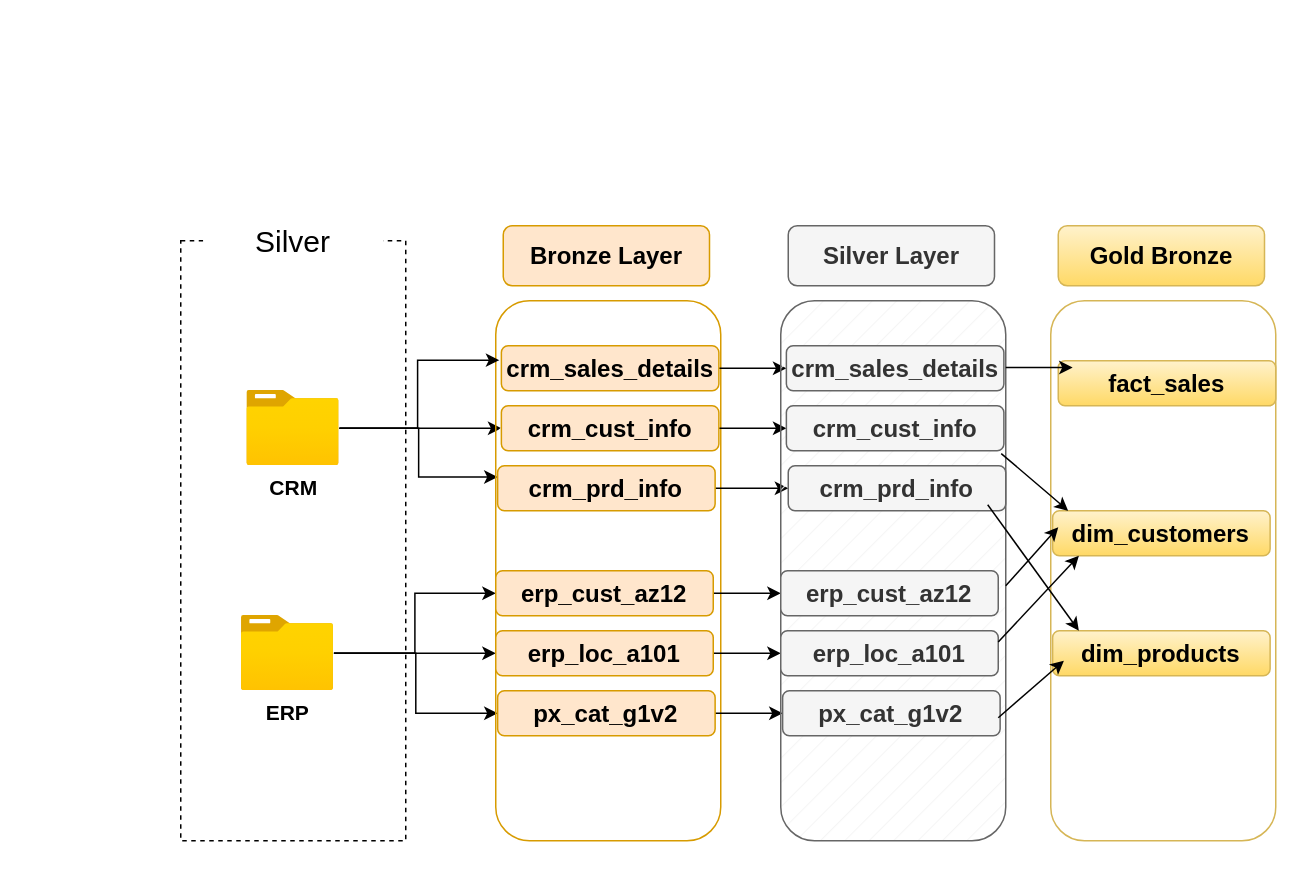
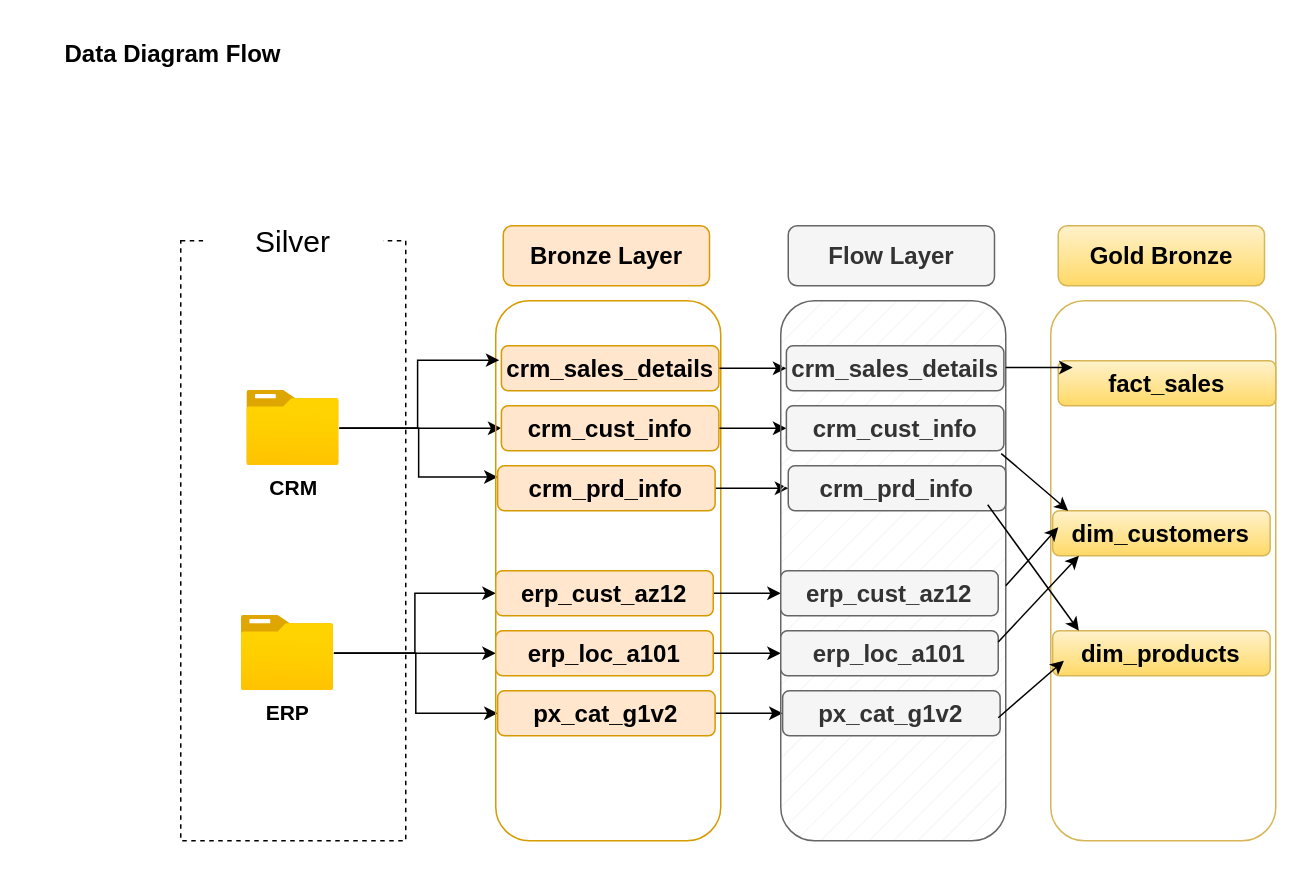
node "Data Diagram Flow": added
node "Silver Layer": label "Silver Layer" -> "Flow Layer"
